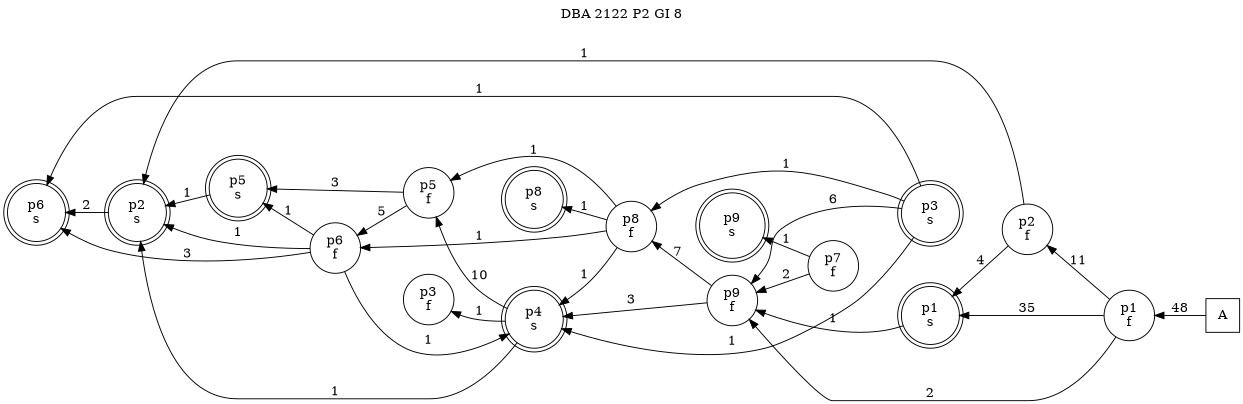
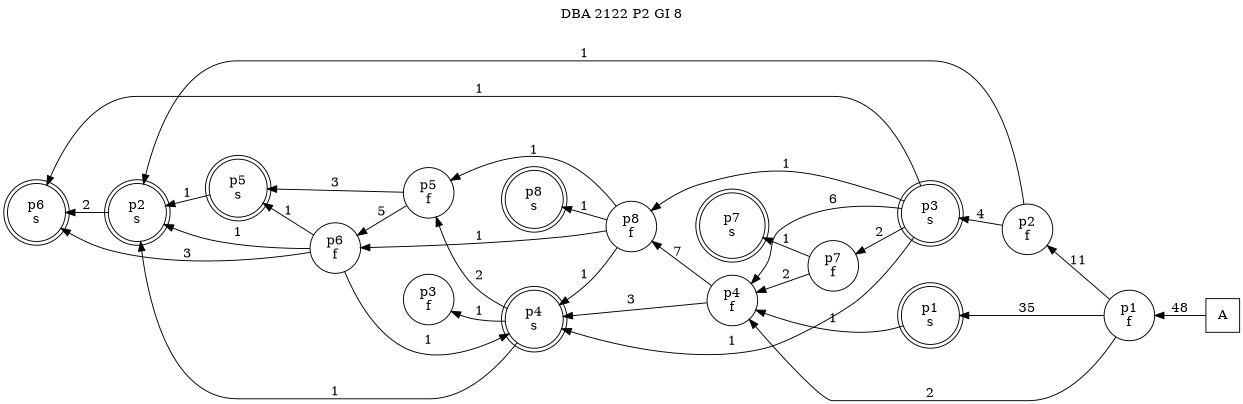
node "p9 s": label "p9 s" -> "p7 s"
edge "p3 s" -> "p7 f": added, label "2"
edge "p2 f" -> "p1 s": now "p2 f" -> "p3 s"
edge "p4 s" -> "p5 f": label "10" -> "2"
node "p9 f": label "p9 f" -> "p4 f"
